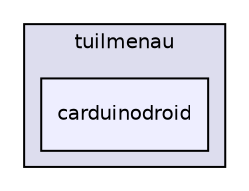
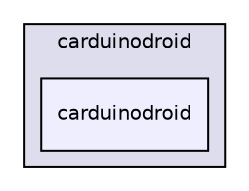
cluster "tuilmenau": label "tuilmenau" -> "carduinodroid"
